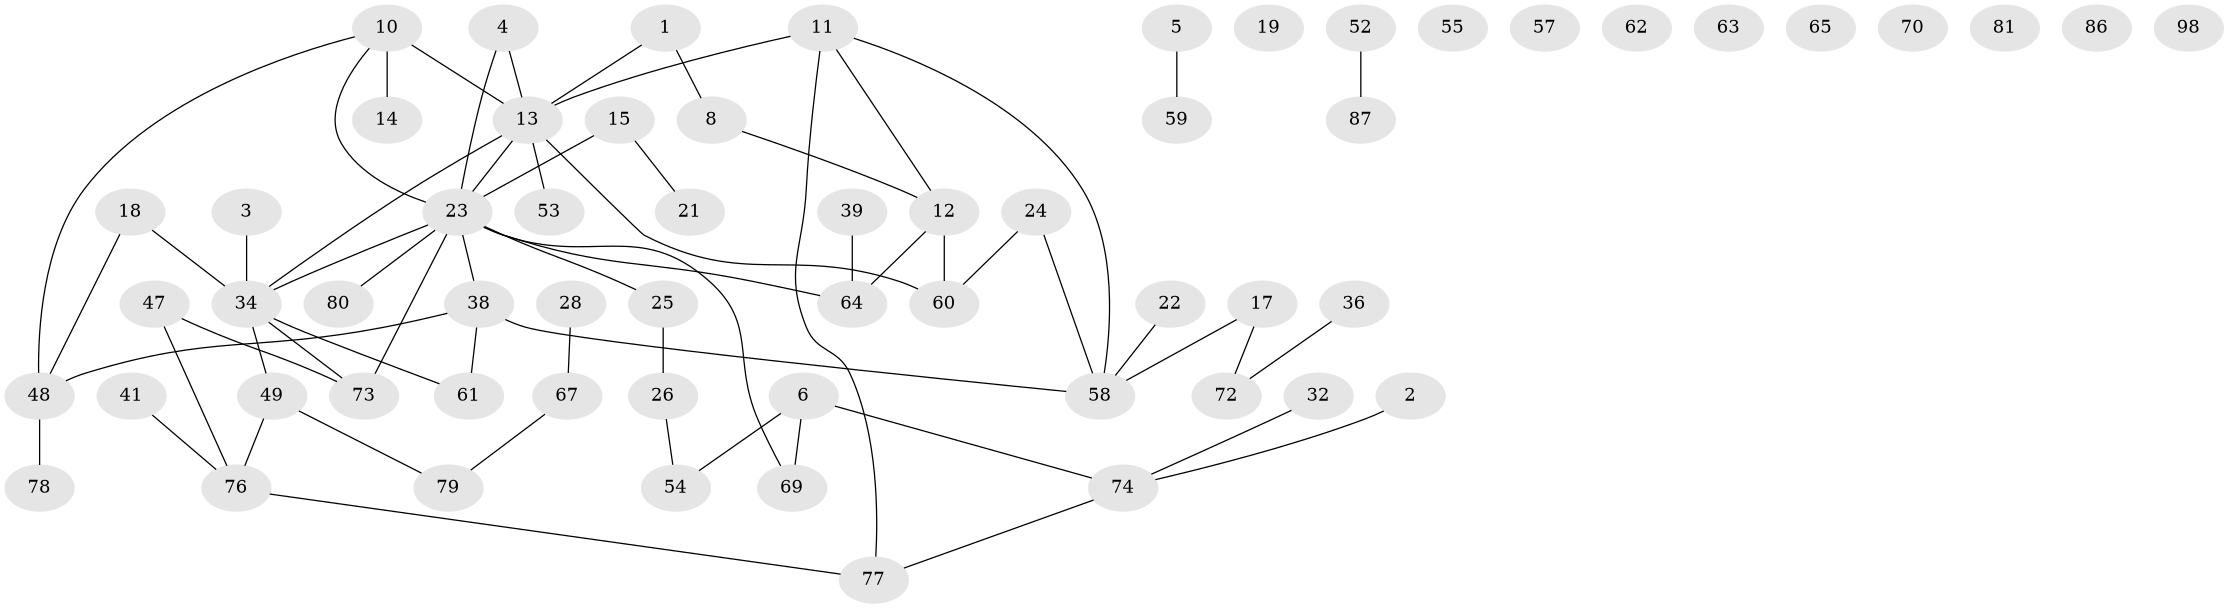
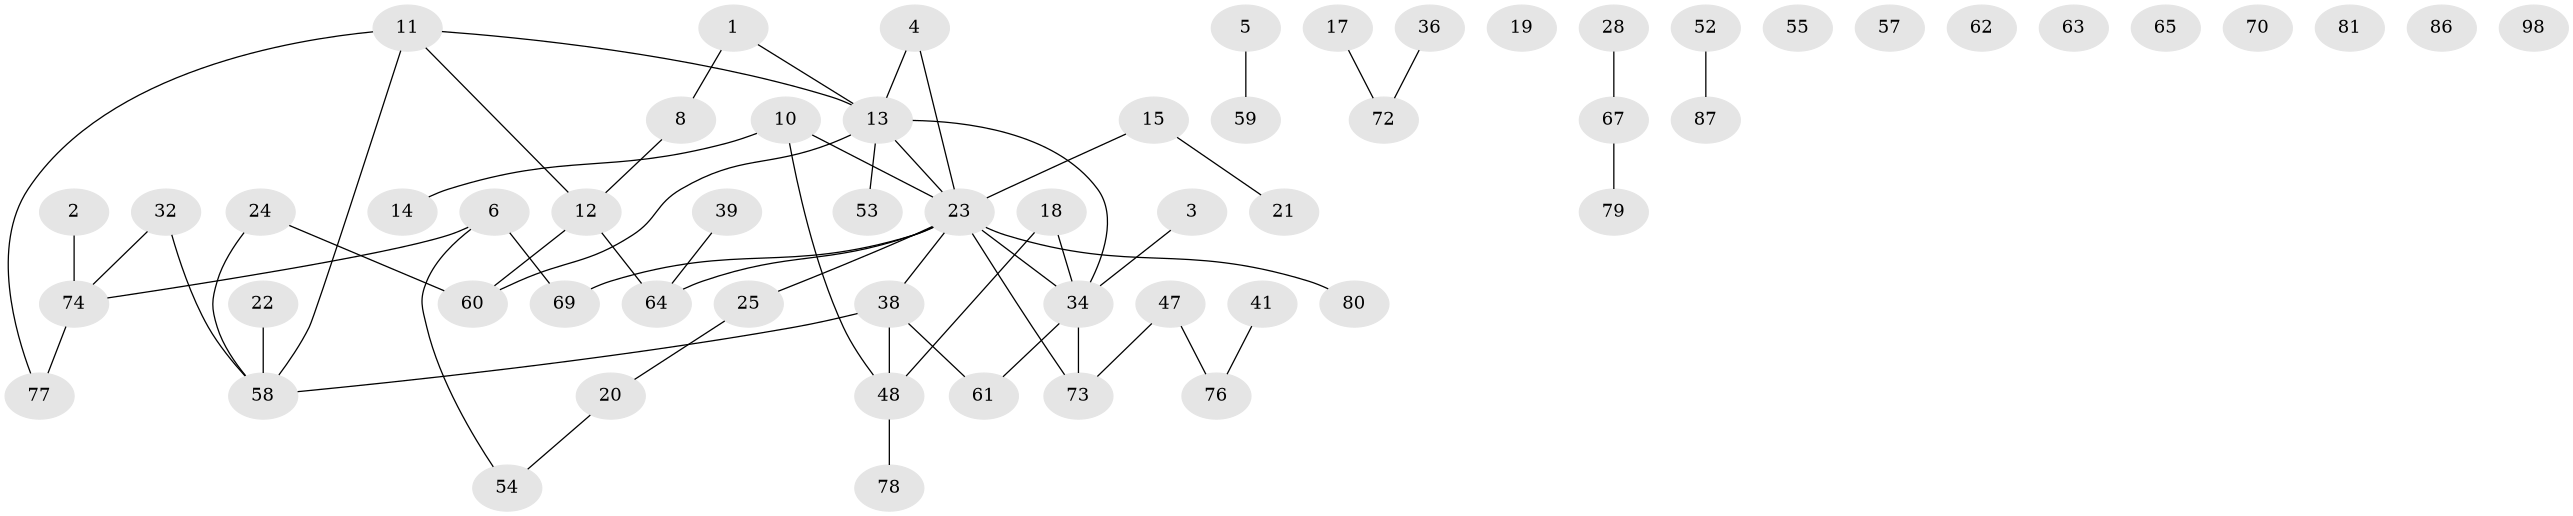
edge "10" -- "13": removed
edge "17" -- "58": now "32" -- "58"
node "49": removed
node "26": label "26" -> "20"
edge "76" -- "77": removed
